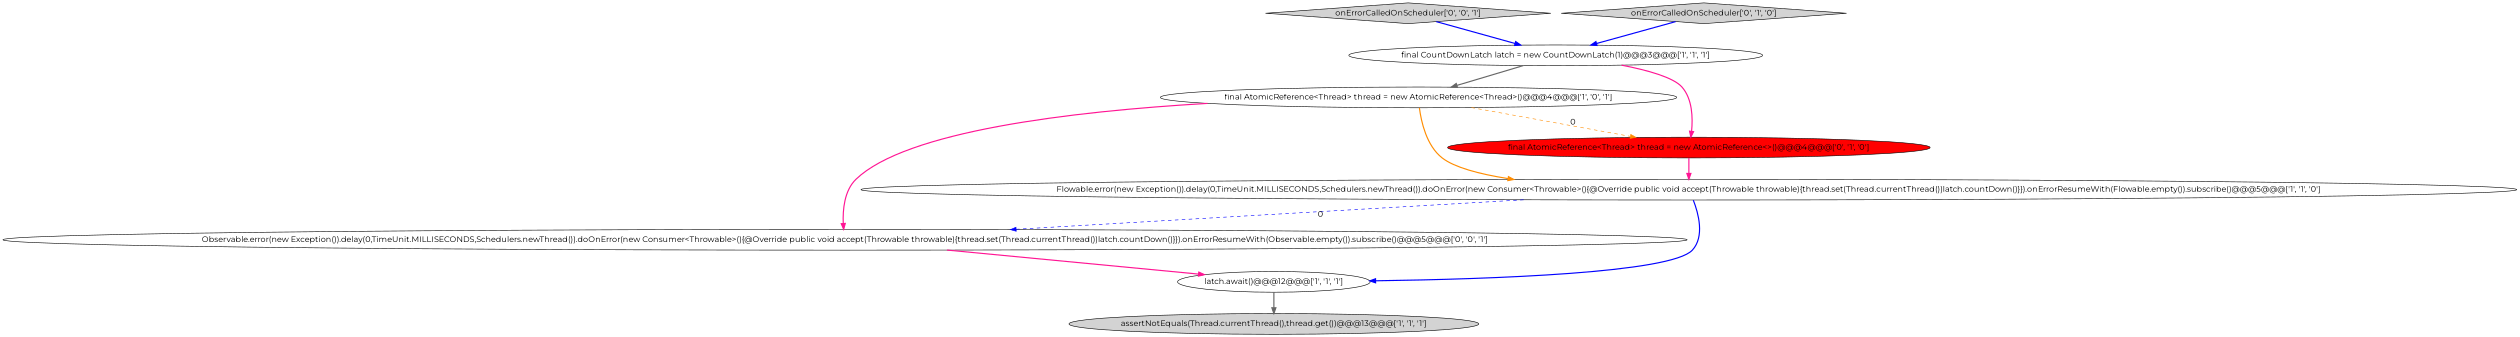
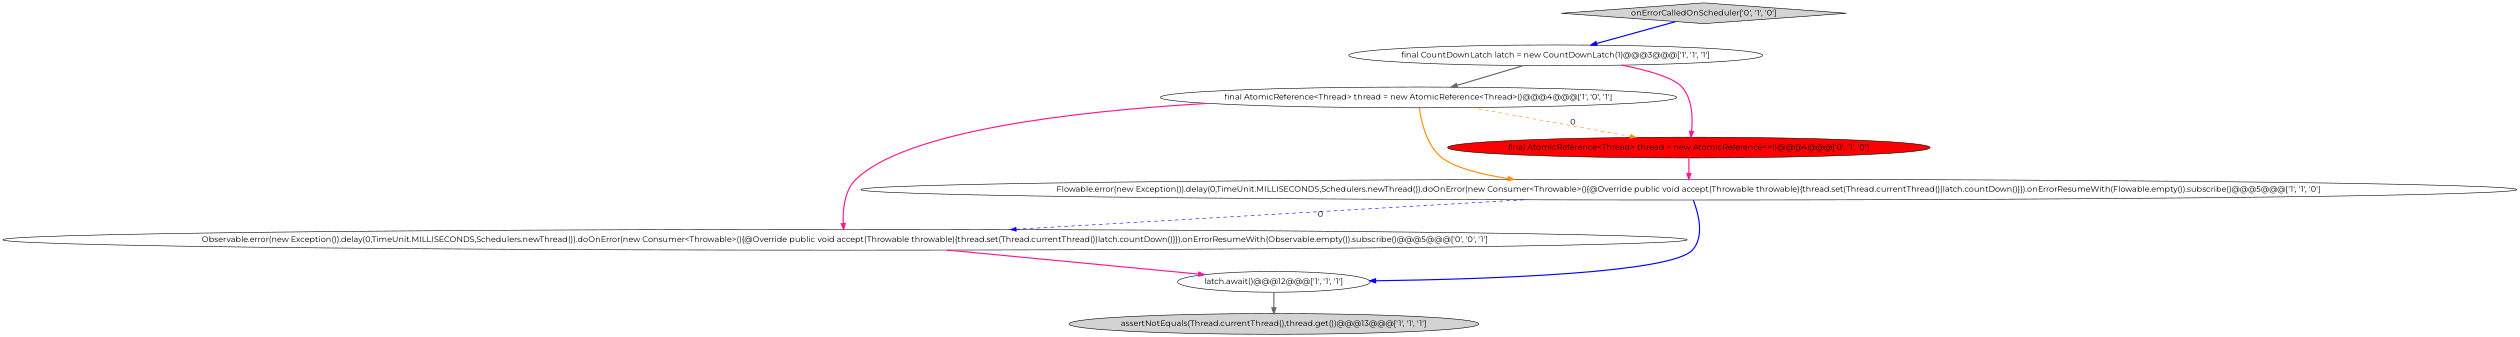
node "onErrorCalledOnScheduler['0', '0', '1']": removed
